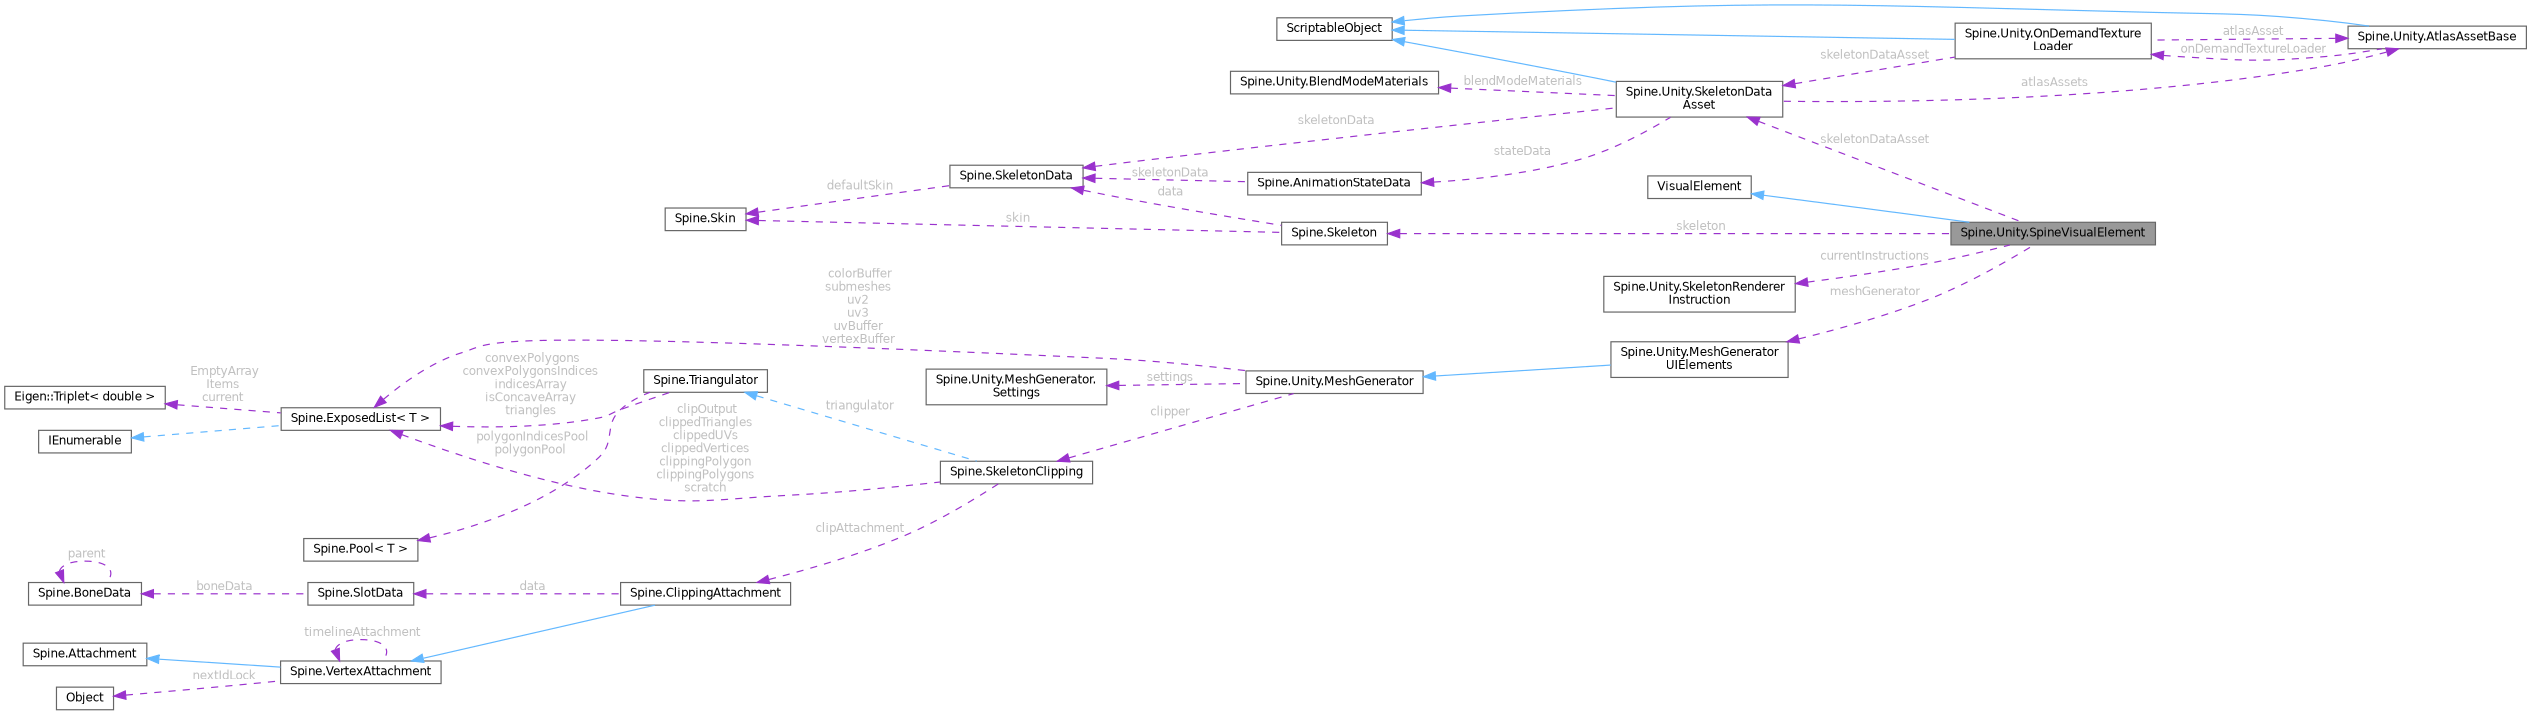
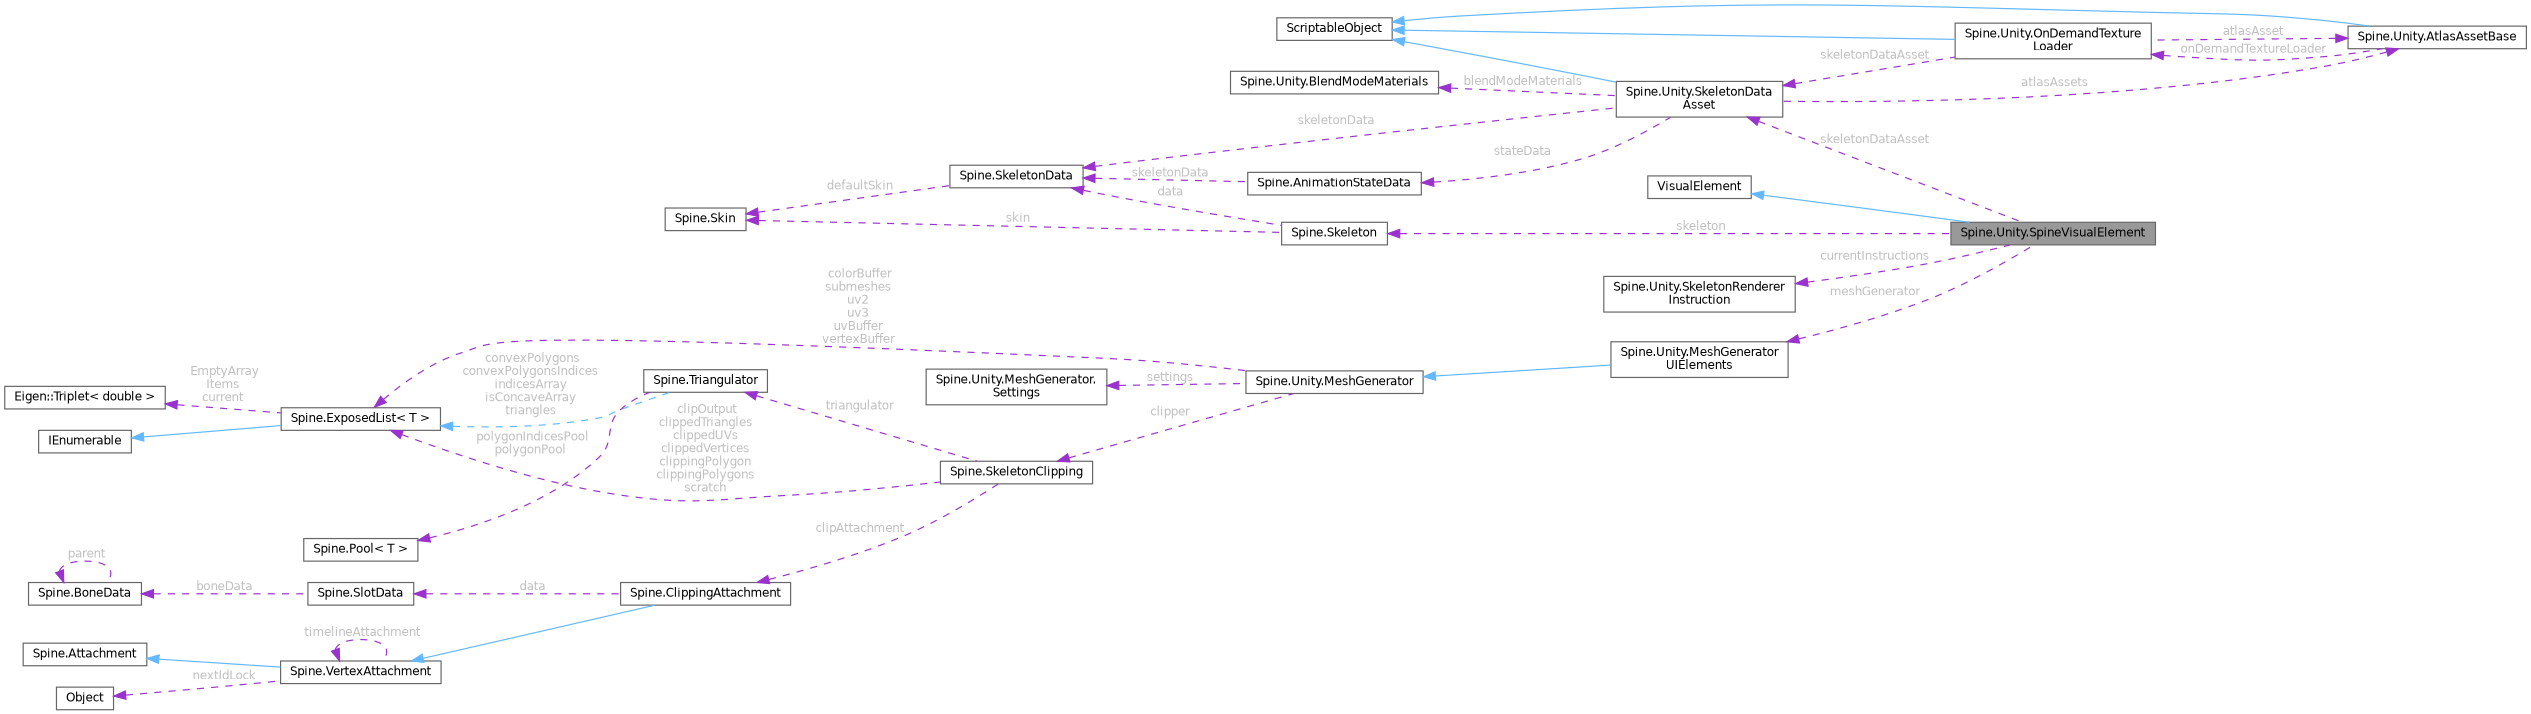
edge "Spine.Triangulator" -> "Spine.ExposedList< T >": color darkorchid3 -> steelblue1
edge "Spine.SkeletonClipping" -> "Spine.Triangulator": color steelblue1 -> darkorchid3
edge "Spine.ExposedList< T >" -> "IEnumerable": style dashed -> solid
